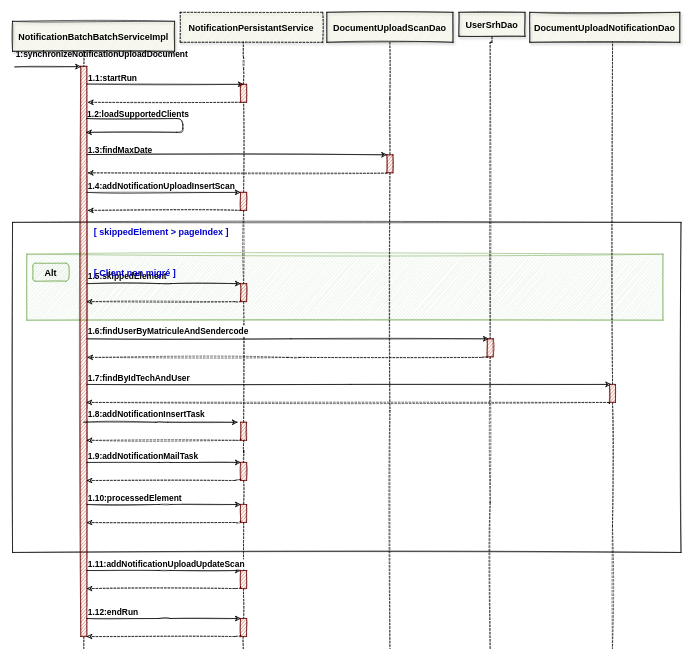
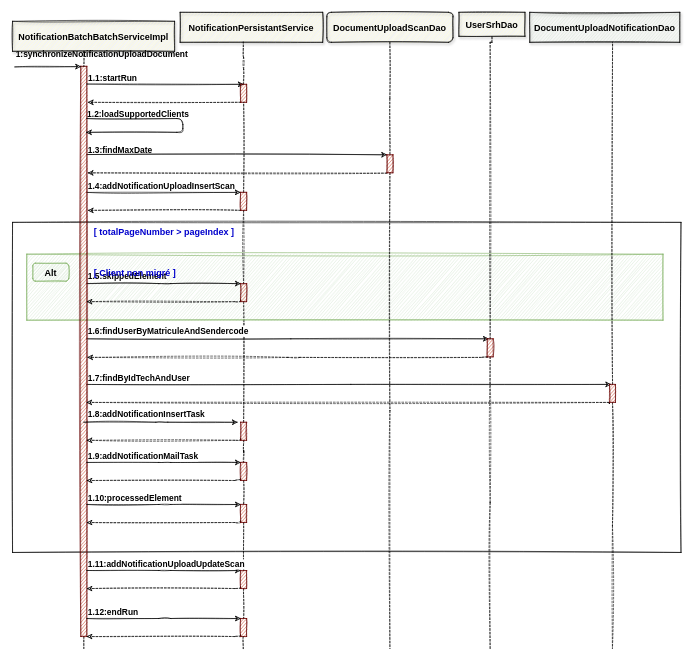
node "NotificationPersistantService": style dashed -> solid
node "DocumentUploadScanDao": shape rectangle -> rounded rectangle
node "DocumentUploadNotificationDao": fillcolor #ffffcc -> #d5e8d4
node "[ skippedElement > pageIndex ]": label "[ skippedElement > pageIndex ]" -> "[ totalPageNumber > pageIndex ]"
